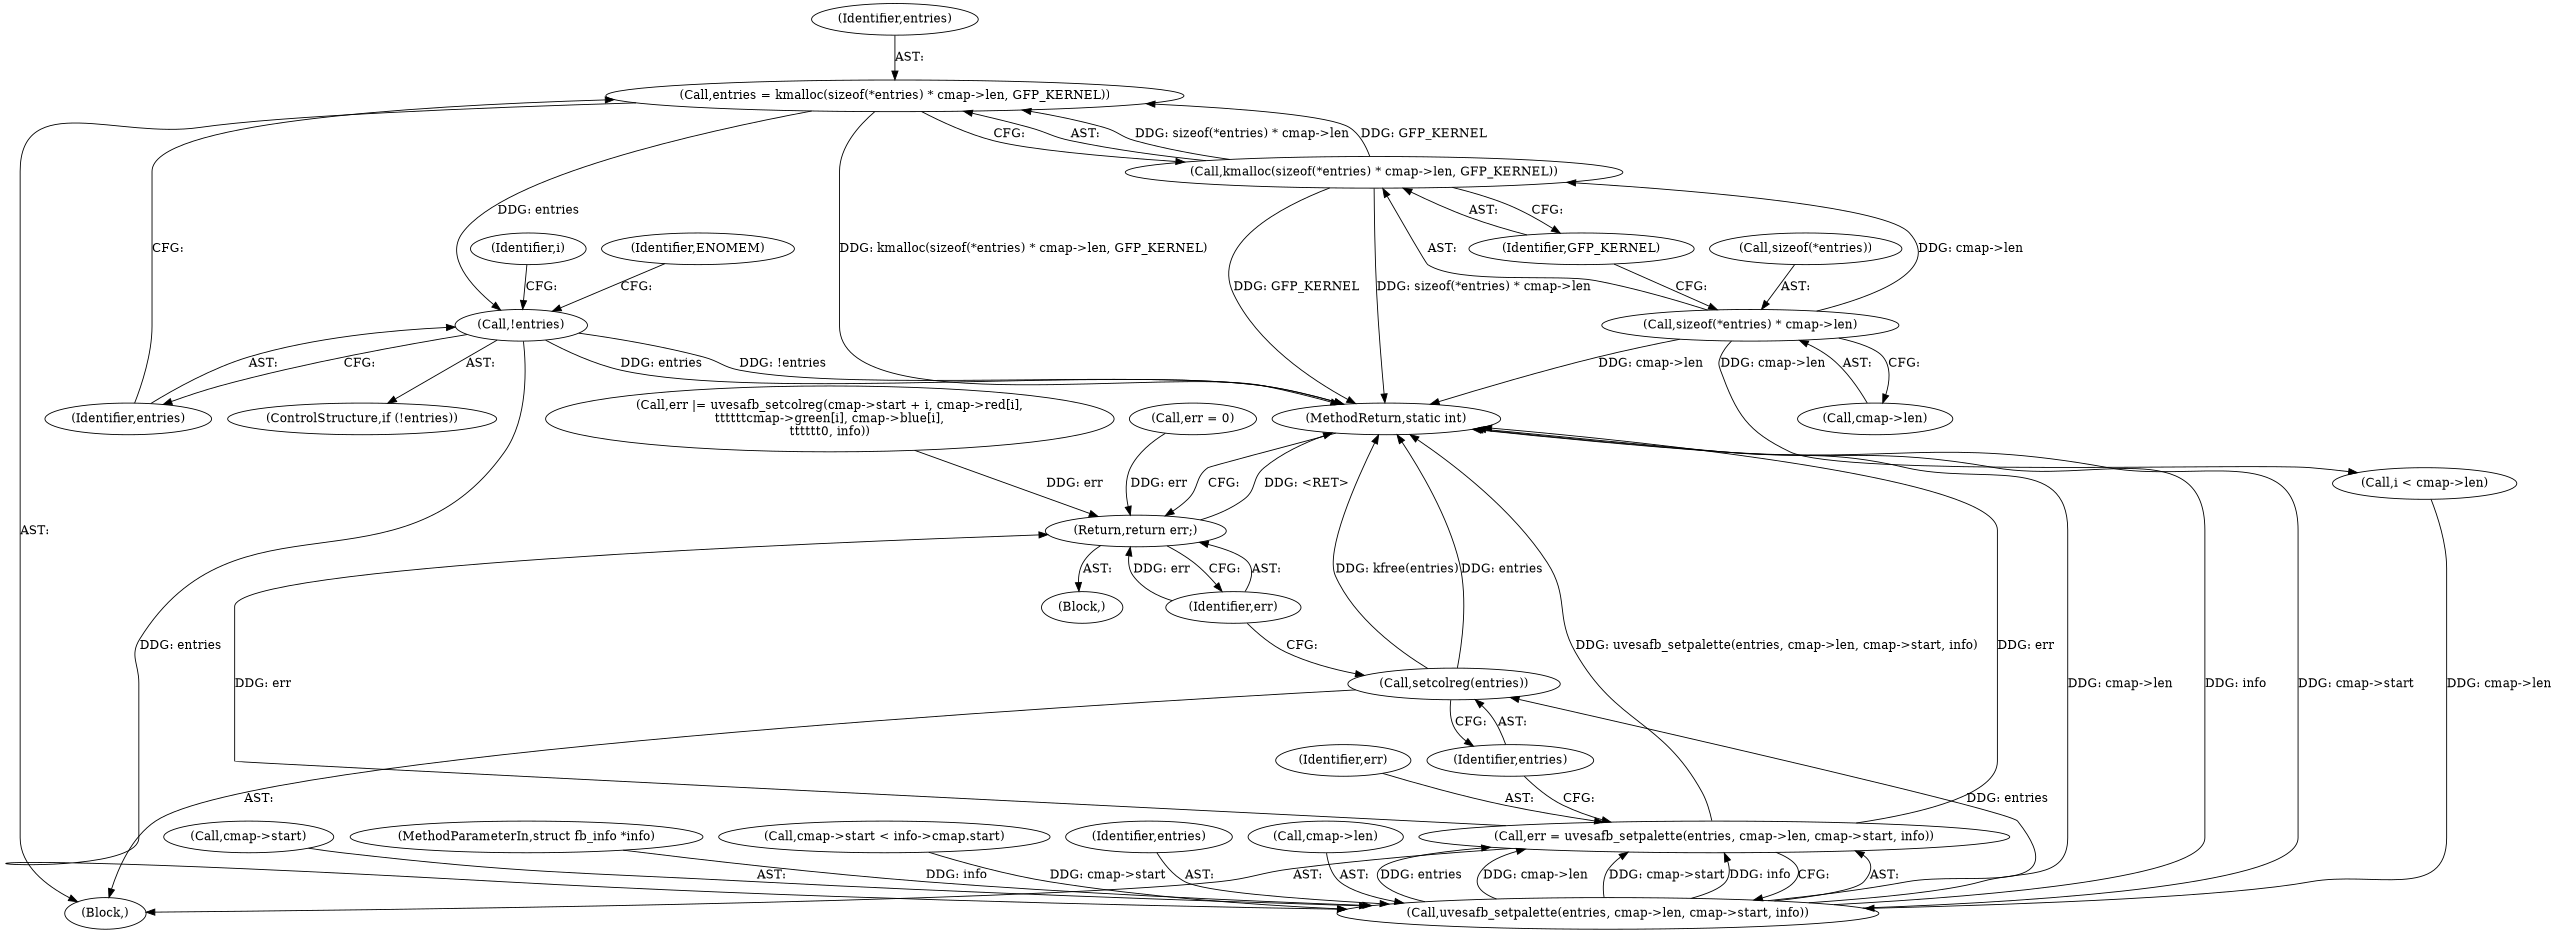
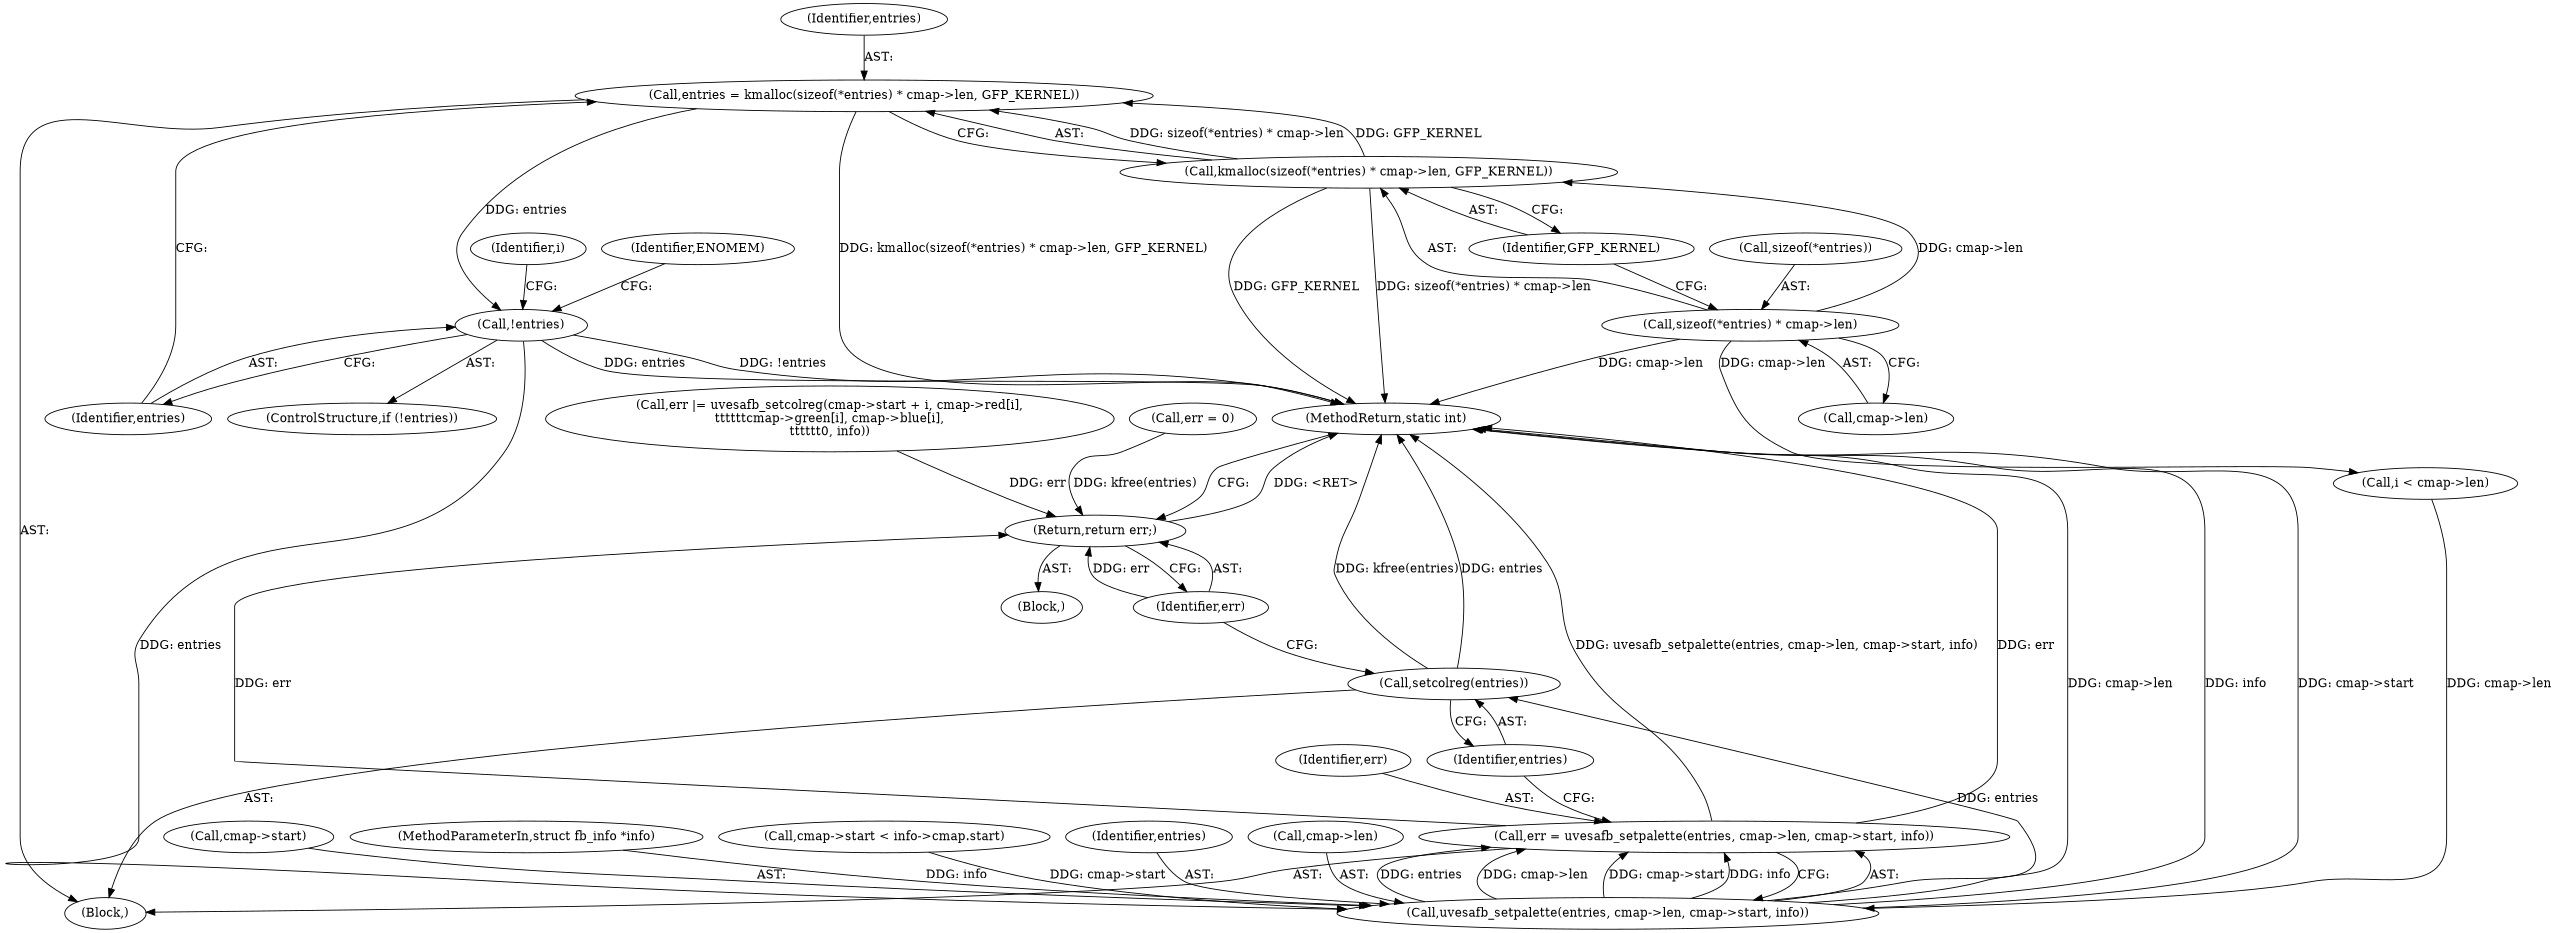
edge "(Call,err = 0)" -> "(Return,return err;)": label "DDG: err" -> "DDG: kfree(entries)"
